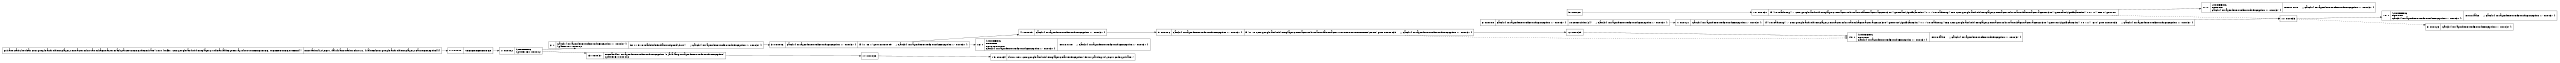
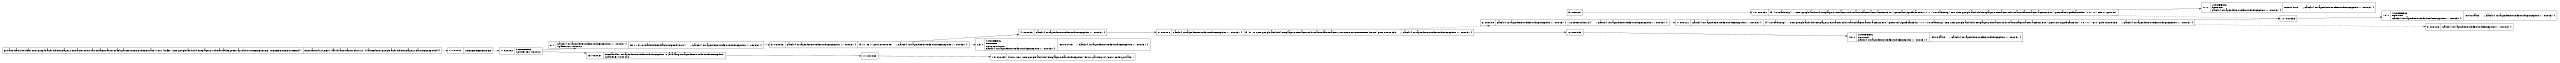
edge "11: 0x0033" -> "8: 0x0023": now "7: 0x0021" -> "8: 0x0023"
edge "5: 0x000c" -> "19: ?": now "5: 0x000c" -> "6: 0x000e"
